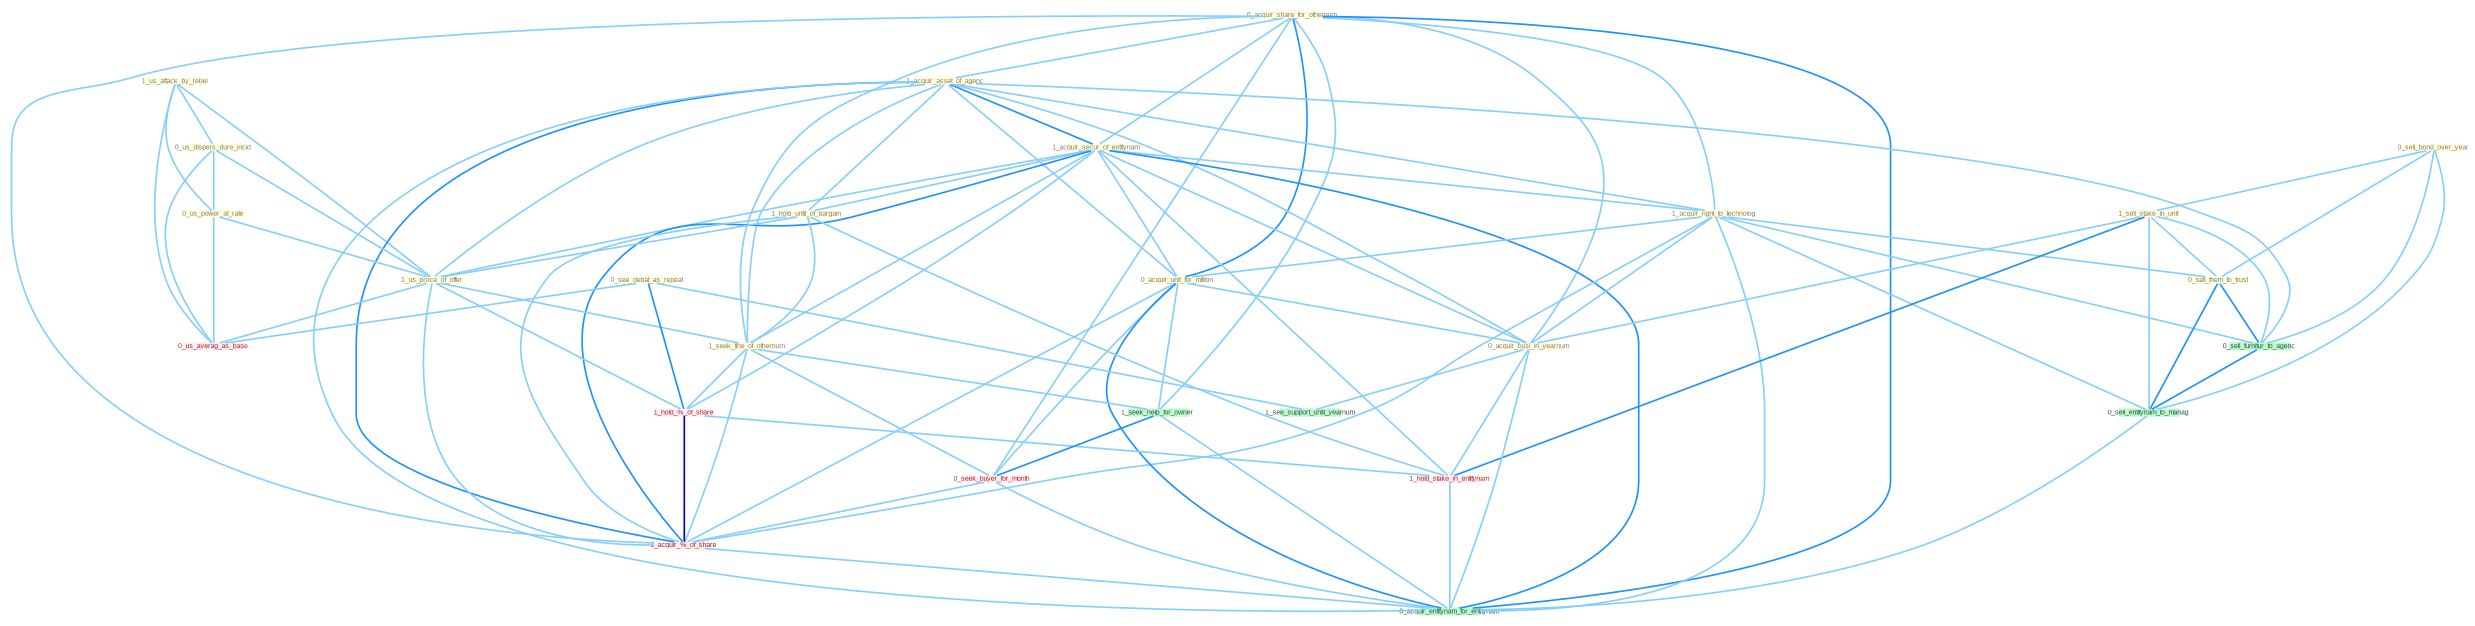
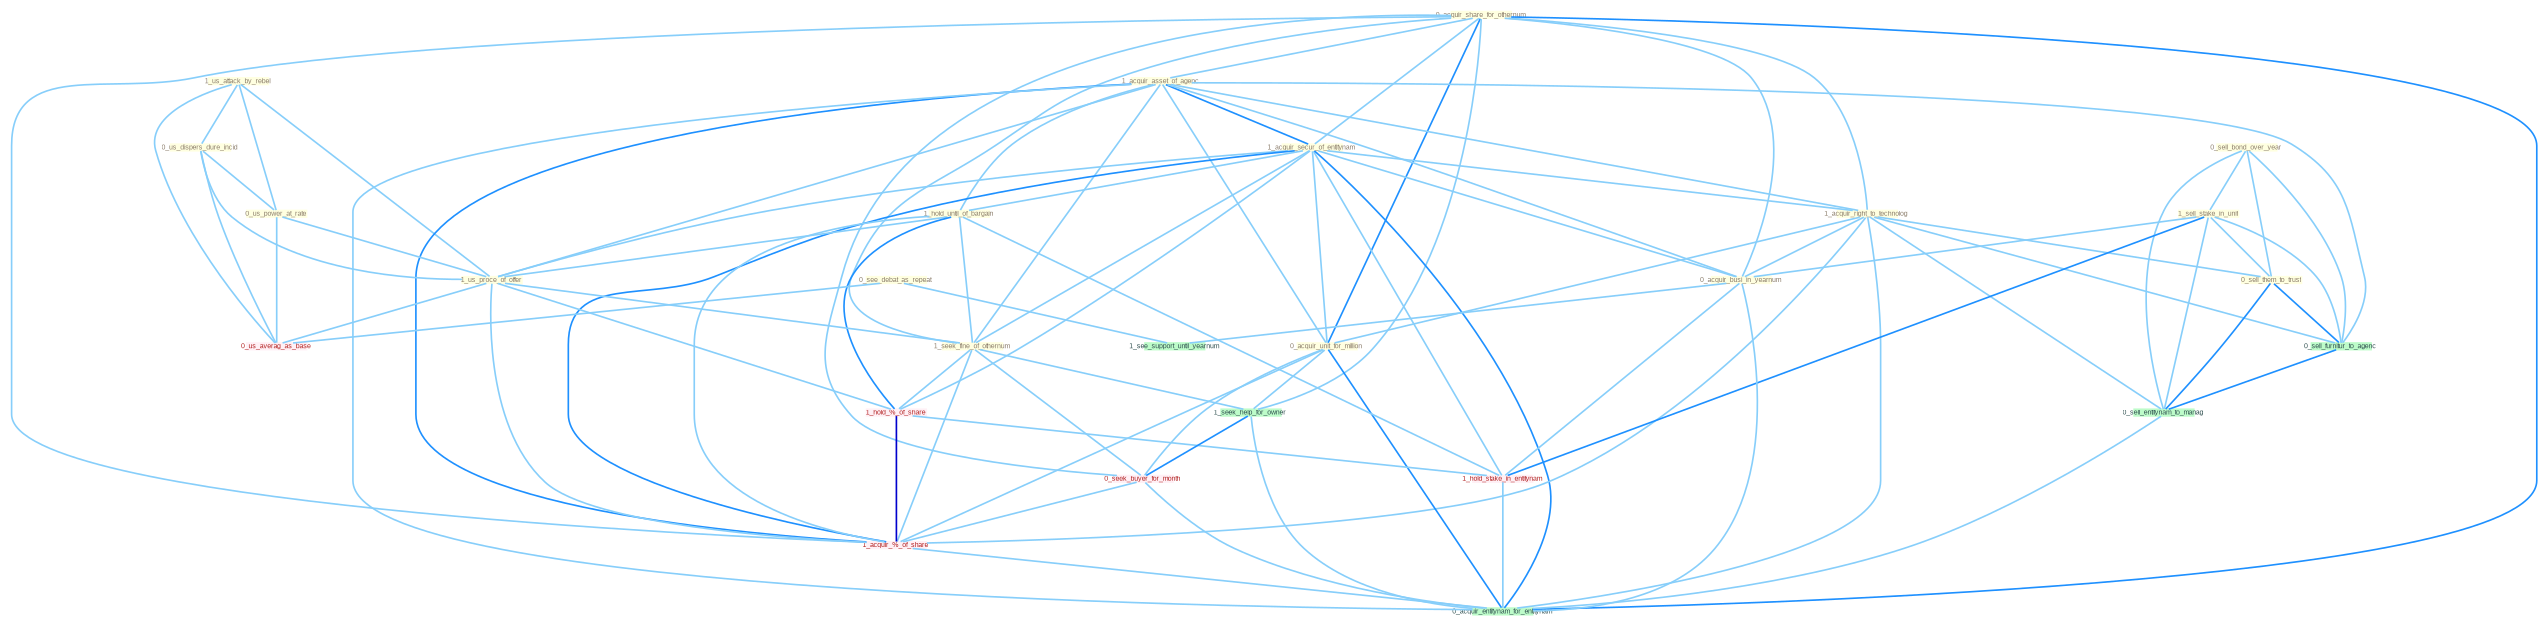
edge "0_acquir_unit_for_million" -- "0_acquir_busi_in_yearnum": removed
edge "0_see_debat_as_repeat" -- "1_hold_%_of_share": now "1_hold_until_of_bargain" -- "1_hold_%_of_share"
